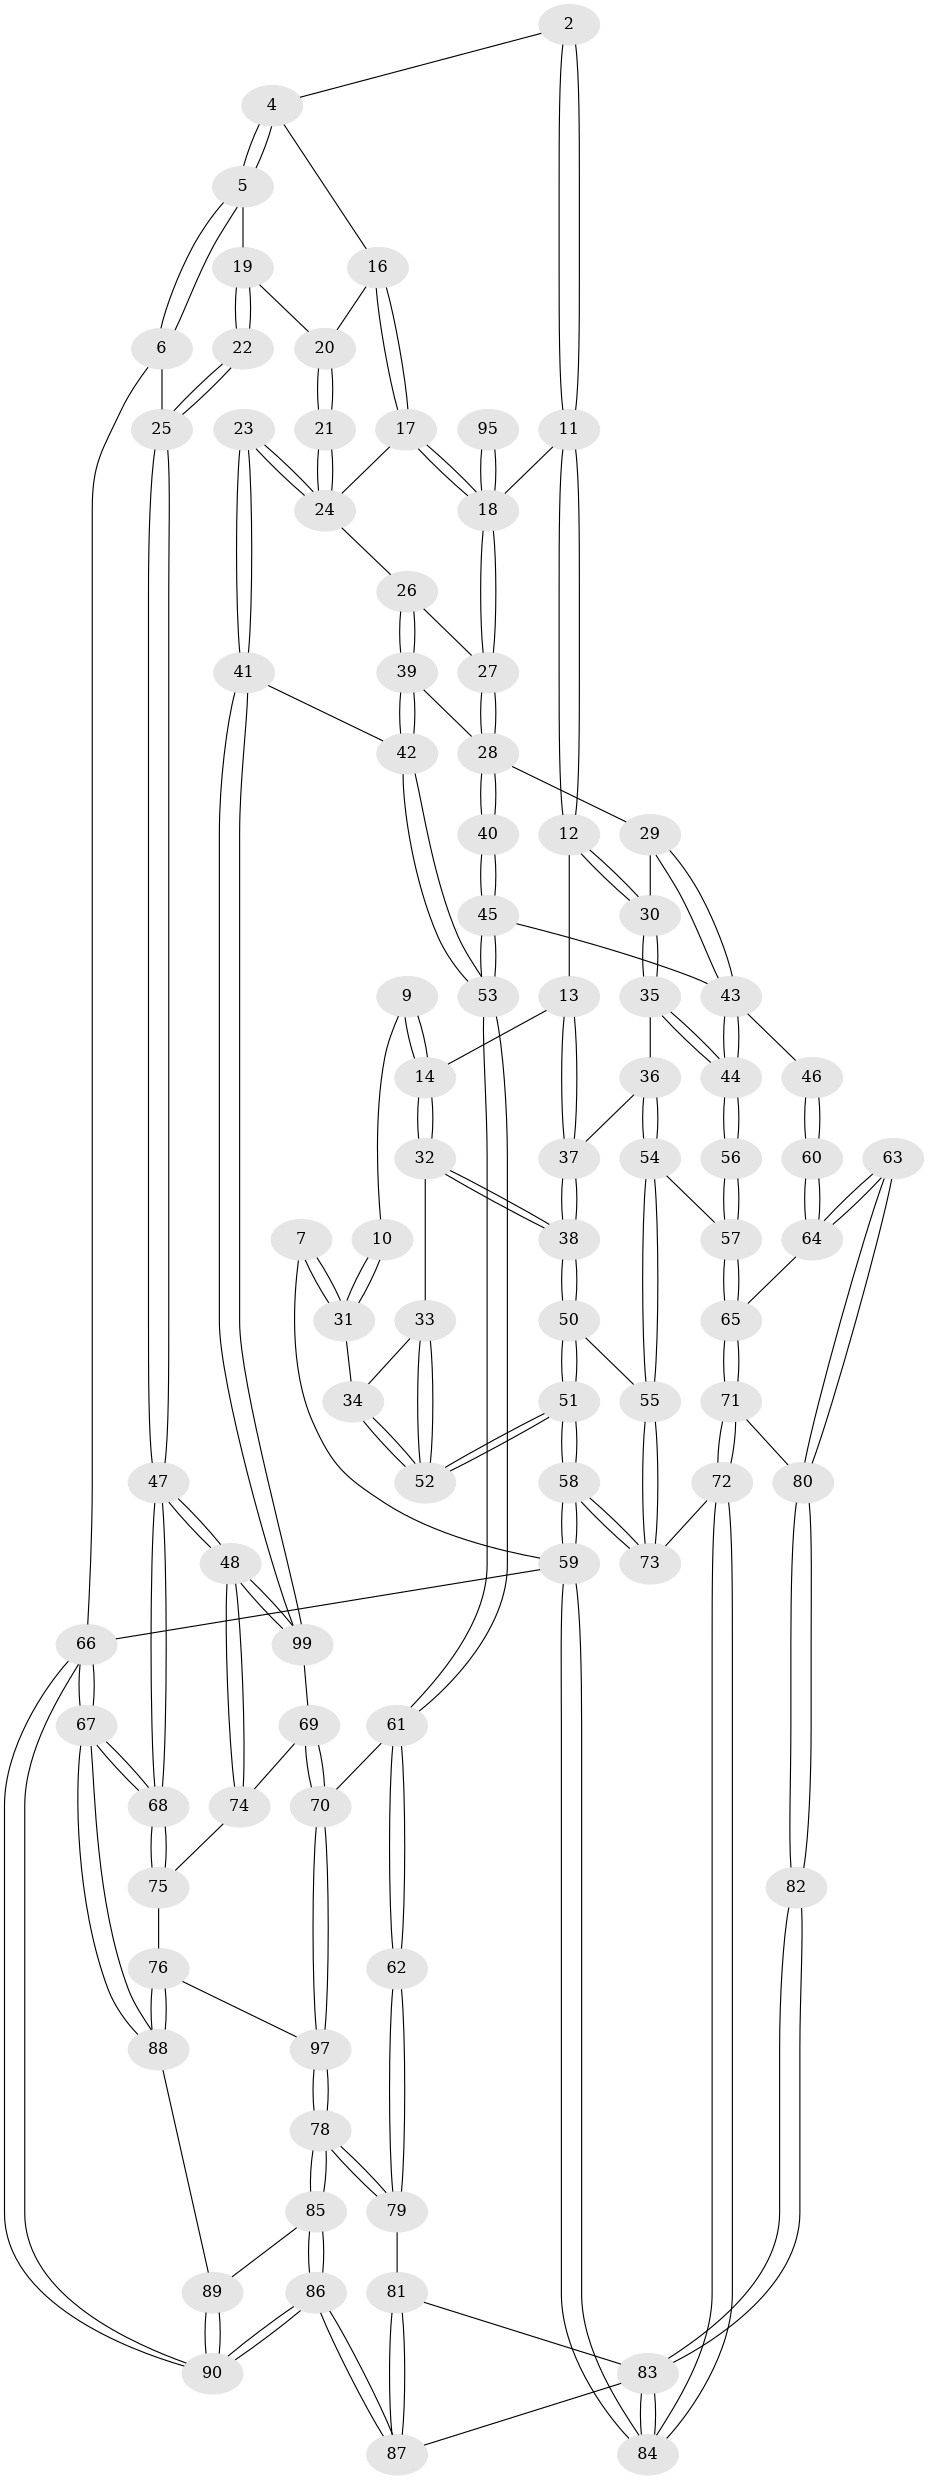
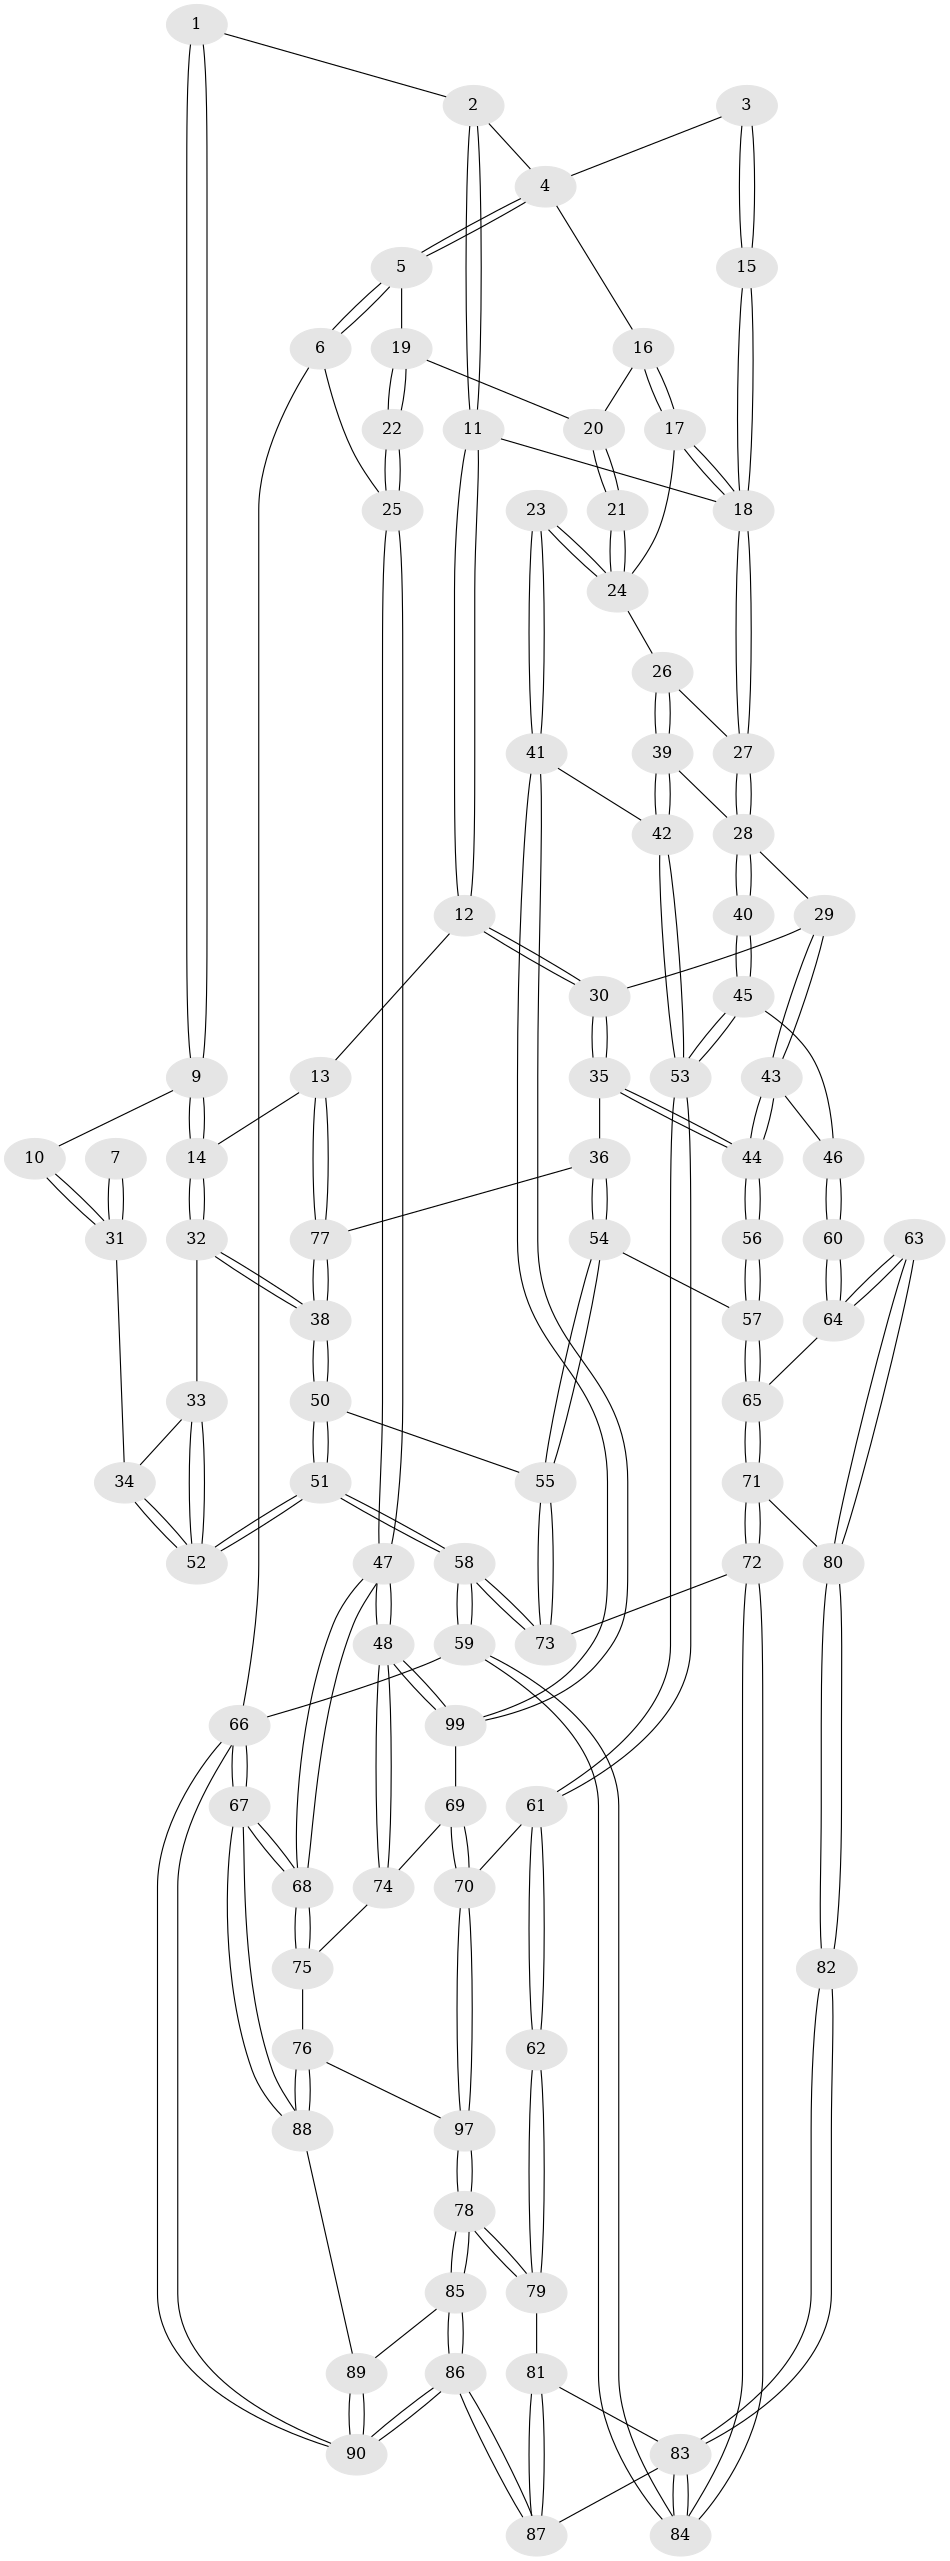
node "1": added
node "3": added
node "95": label "95" -> "15"
edge "45" -- "43": now "45" -- "46"
node "37": label "37" -> "77"
edge "7" -- "59": removed
